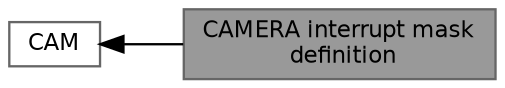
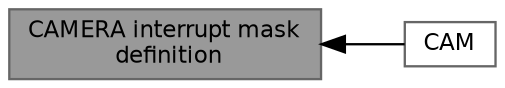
edge "CAMERA interrupt mask definition" -> "CAM": reversed
